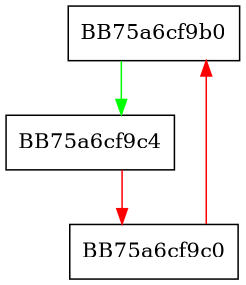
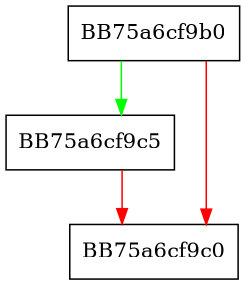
node "BB75a6cf9c4": label "BB75a6cf9c4" -> "BB75a6cf9c5"
edge "BB75a6cf9c0" -> "BB75a6cf9b0": reversed
